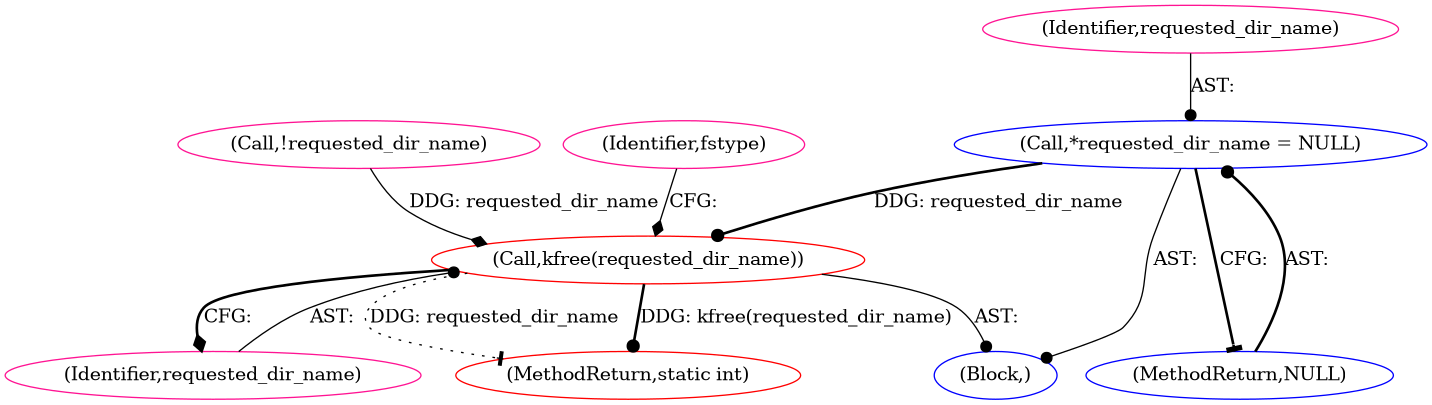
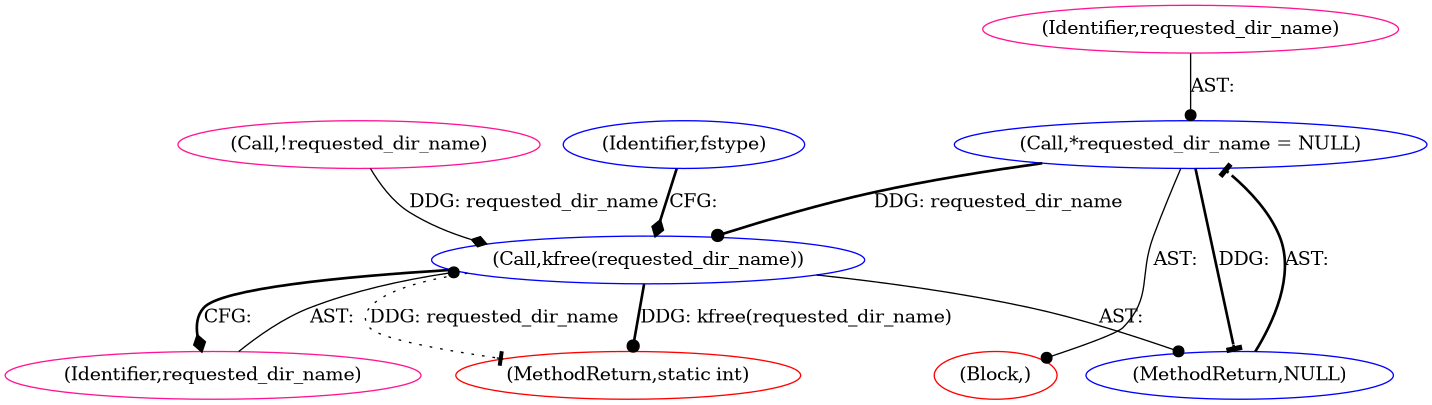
node "(Identifier,fstype)": color deeppink -> blue
edge "(Identifier,fstype)" -> "(Call,kfree(requested_dir_name))": style solid -> bold
edge "(MethodReturn,NULL)" -> "(Call,*requested_dir_name = NULL)": arrowhead dot -> tee
node "(Call,kfree(requested_dir_name))": color red -> blue
edge "(Call,*requested_dir_name = NULL)" -> "(MethodReturn,NULL)": label "CFG: " -> "DDG: "
edge "(Call,kfree(requested_dir_name))" -> "(Block,)": now "(Call,kfree(requested_dir_name))" -> "(MethodReturn,NULL)"
node "(Block,)": color blue -> red
